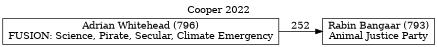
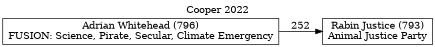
node "Rabin Bangaar (793) Animal Justice Party": label "Rabin Bangaar (793) Animal Justice Party" -> "Rabin Justice (793) Animal Justice Party"
